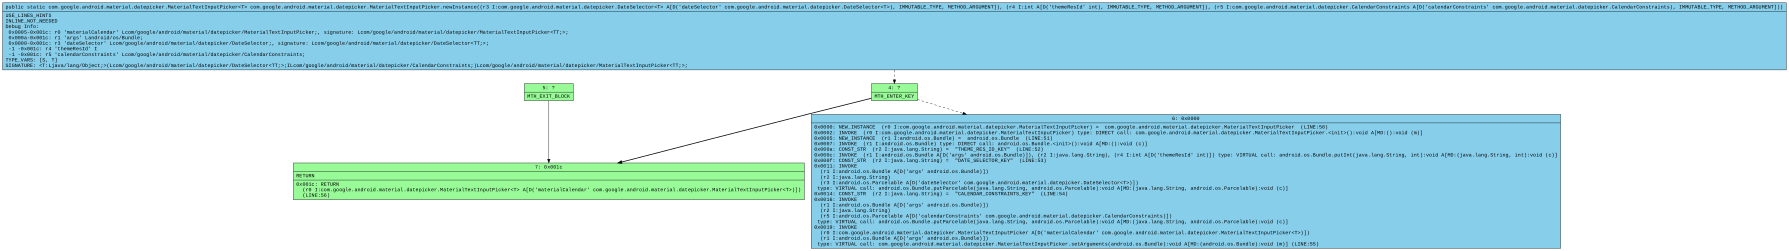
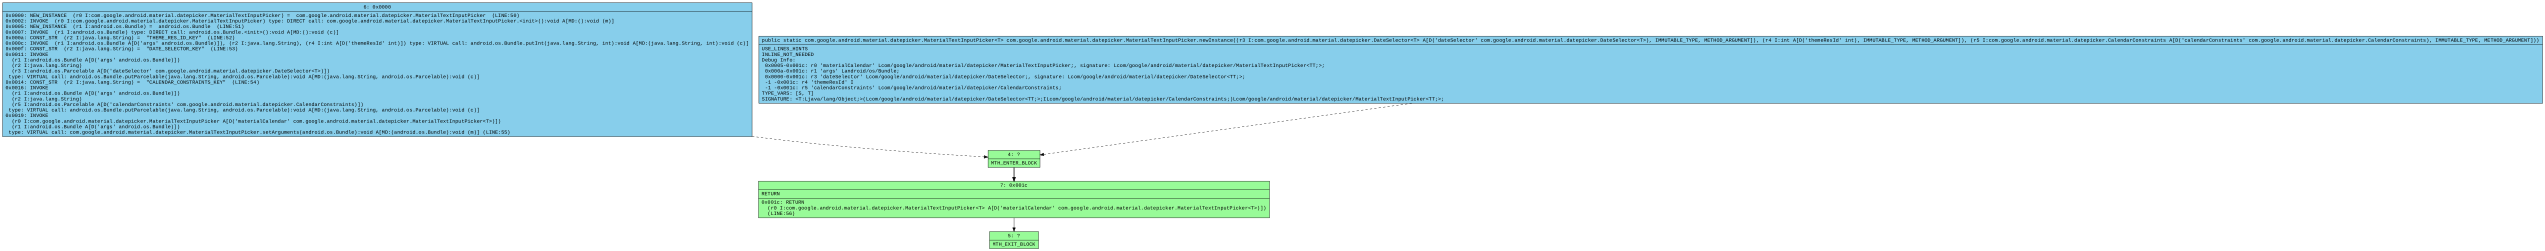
node "4: ?": text "MTH_ENTER_KEY" -> "MTH_ENTER_BLOCK"
edge "4: ?" -> "6: 0x0000": reversed
edge "5: ?" -> "7: 0x001c": reversed
